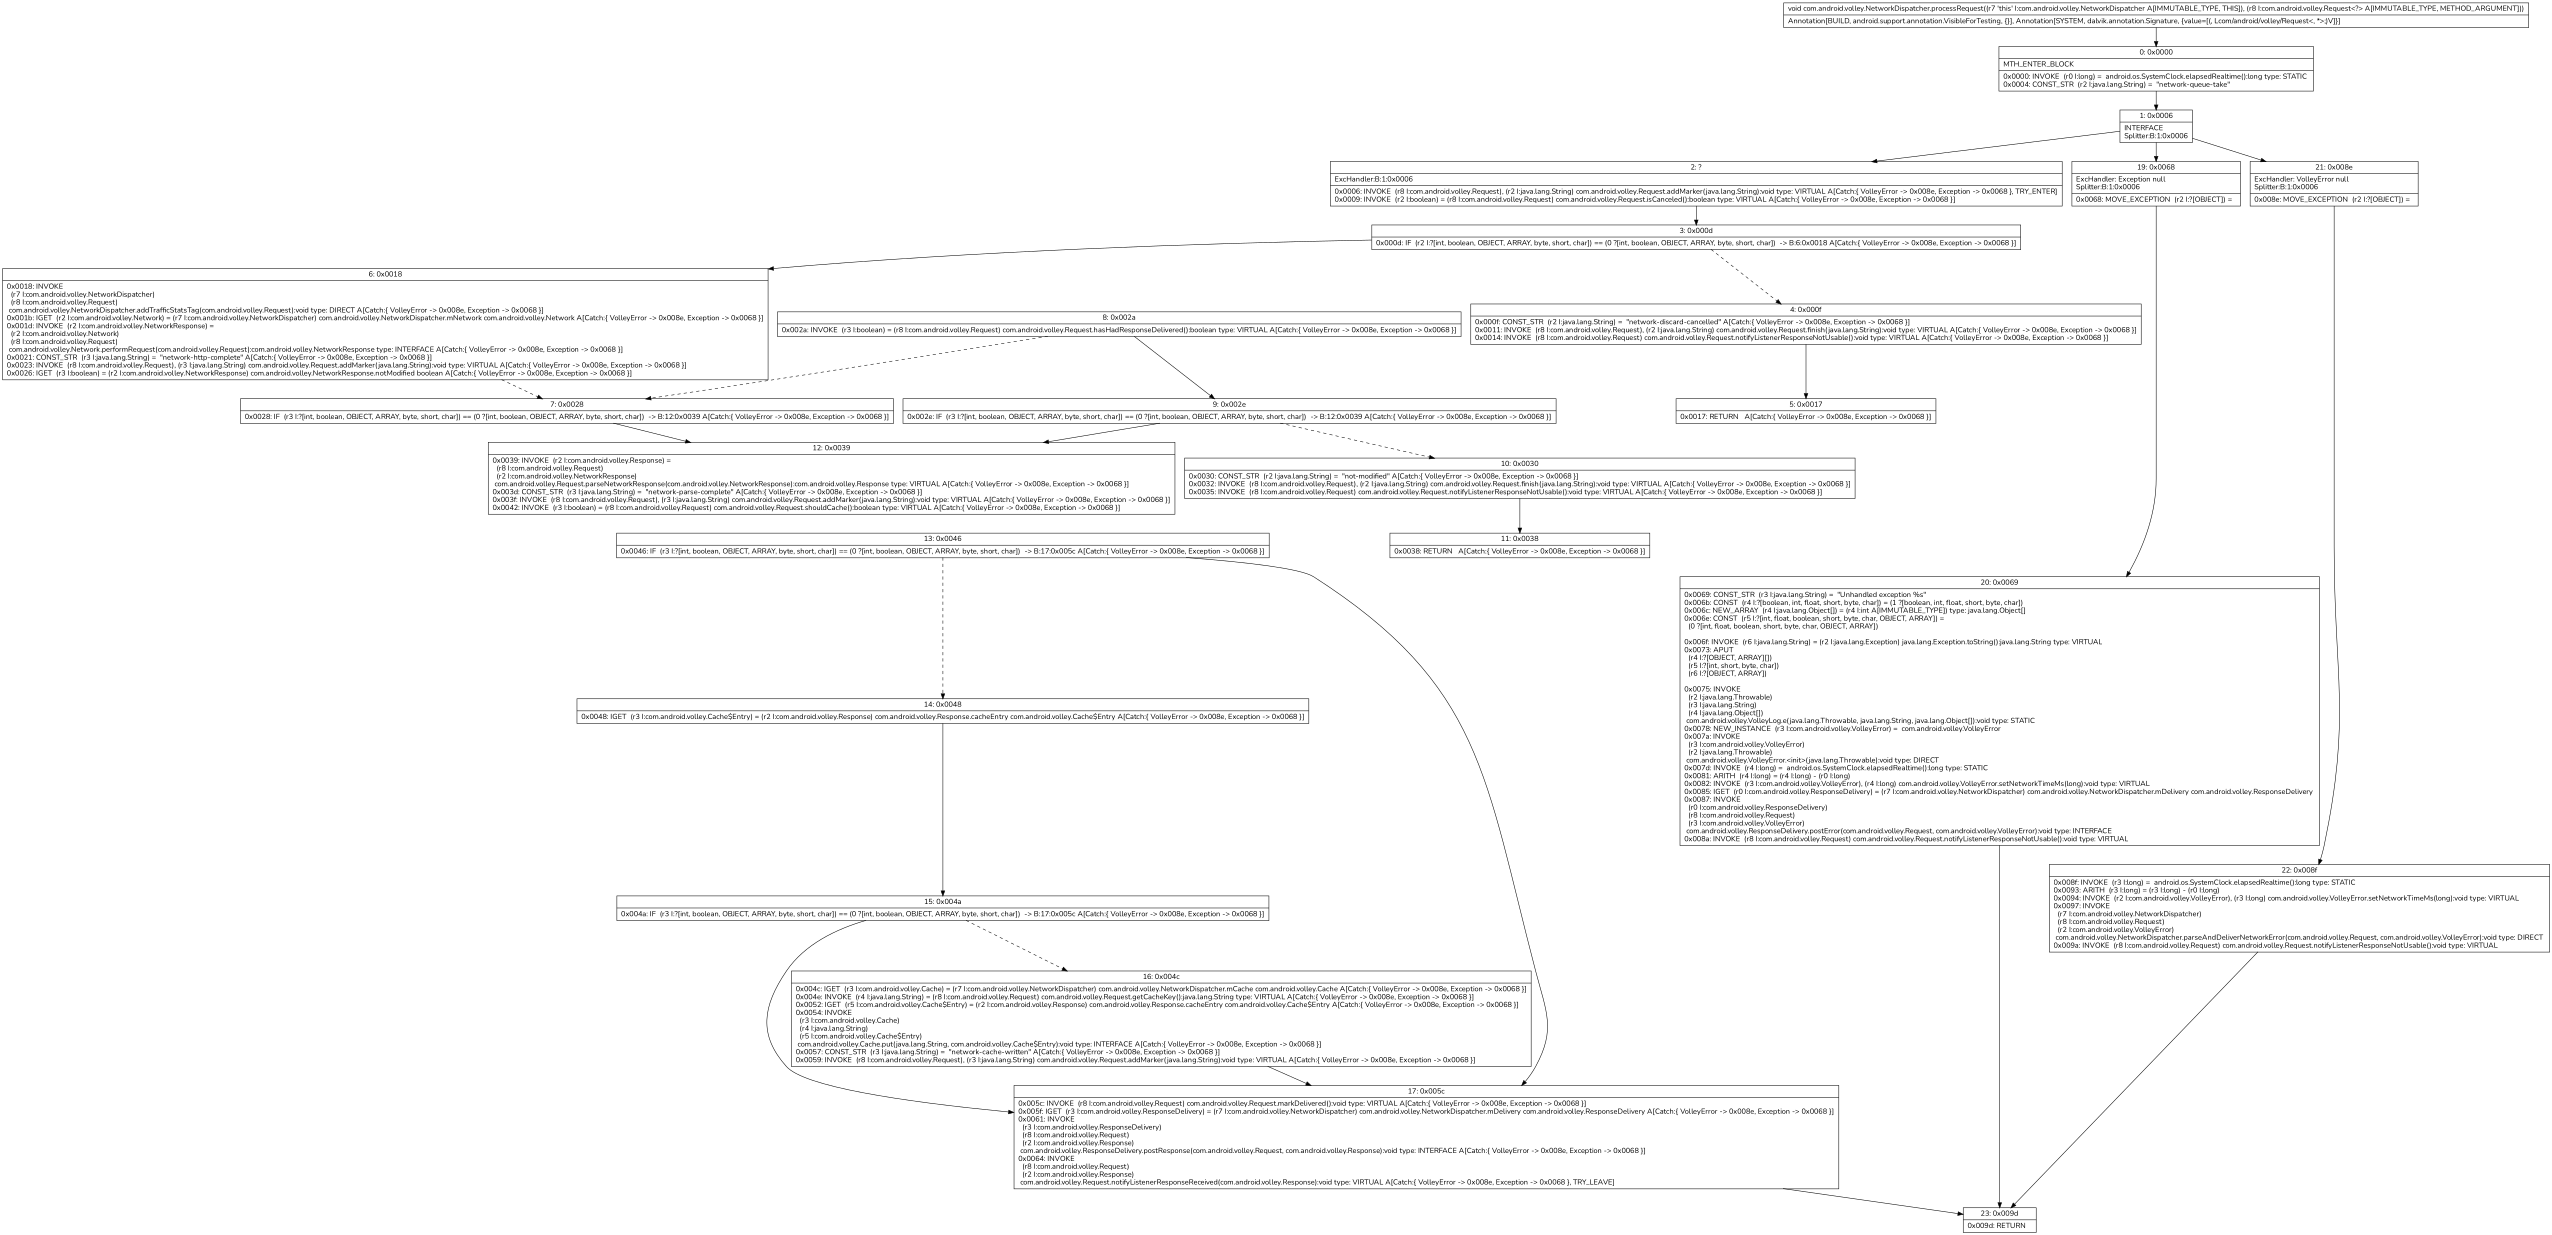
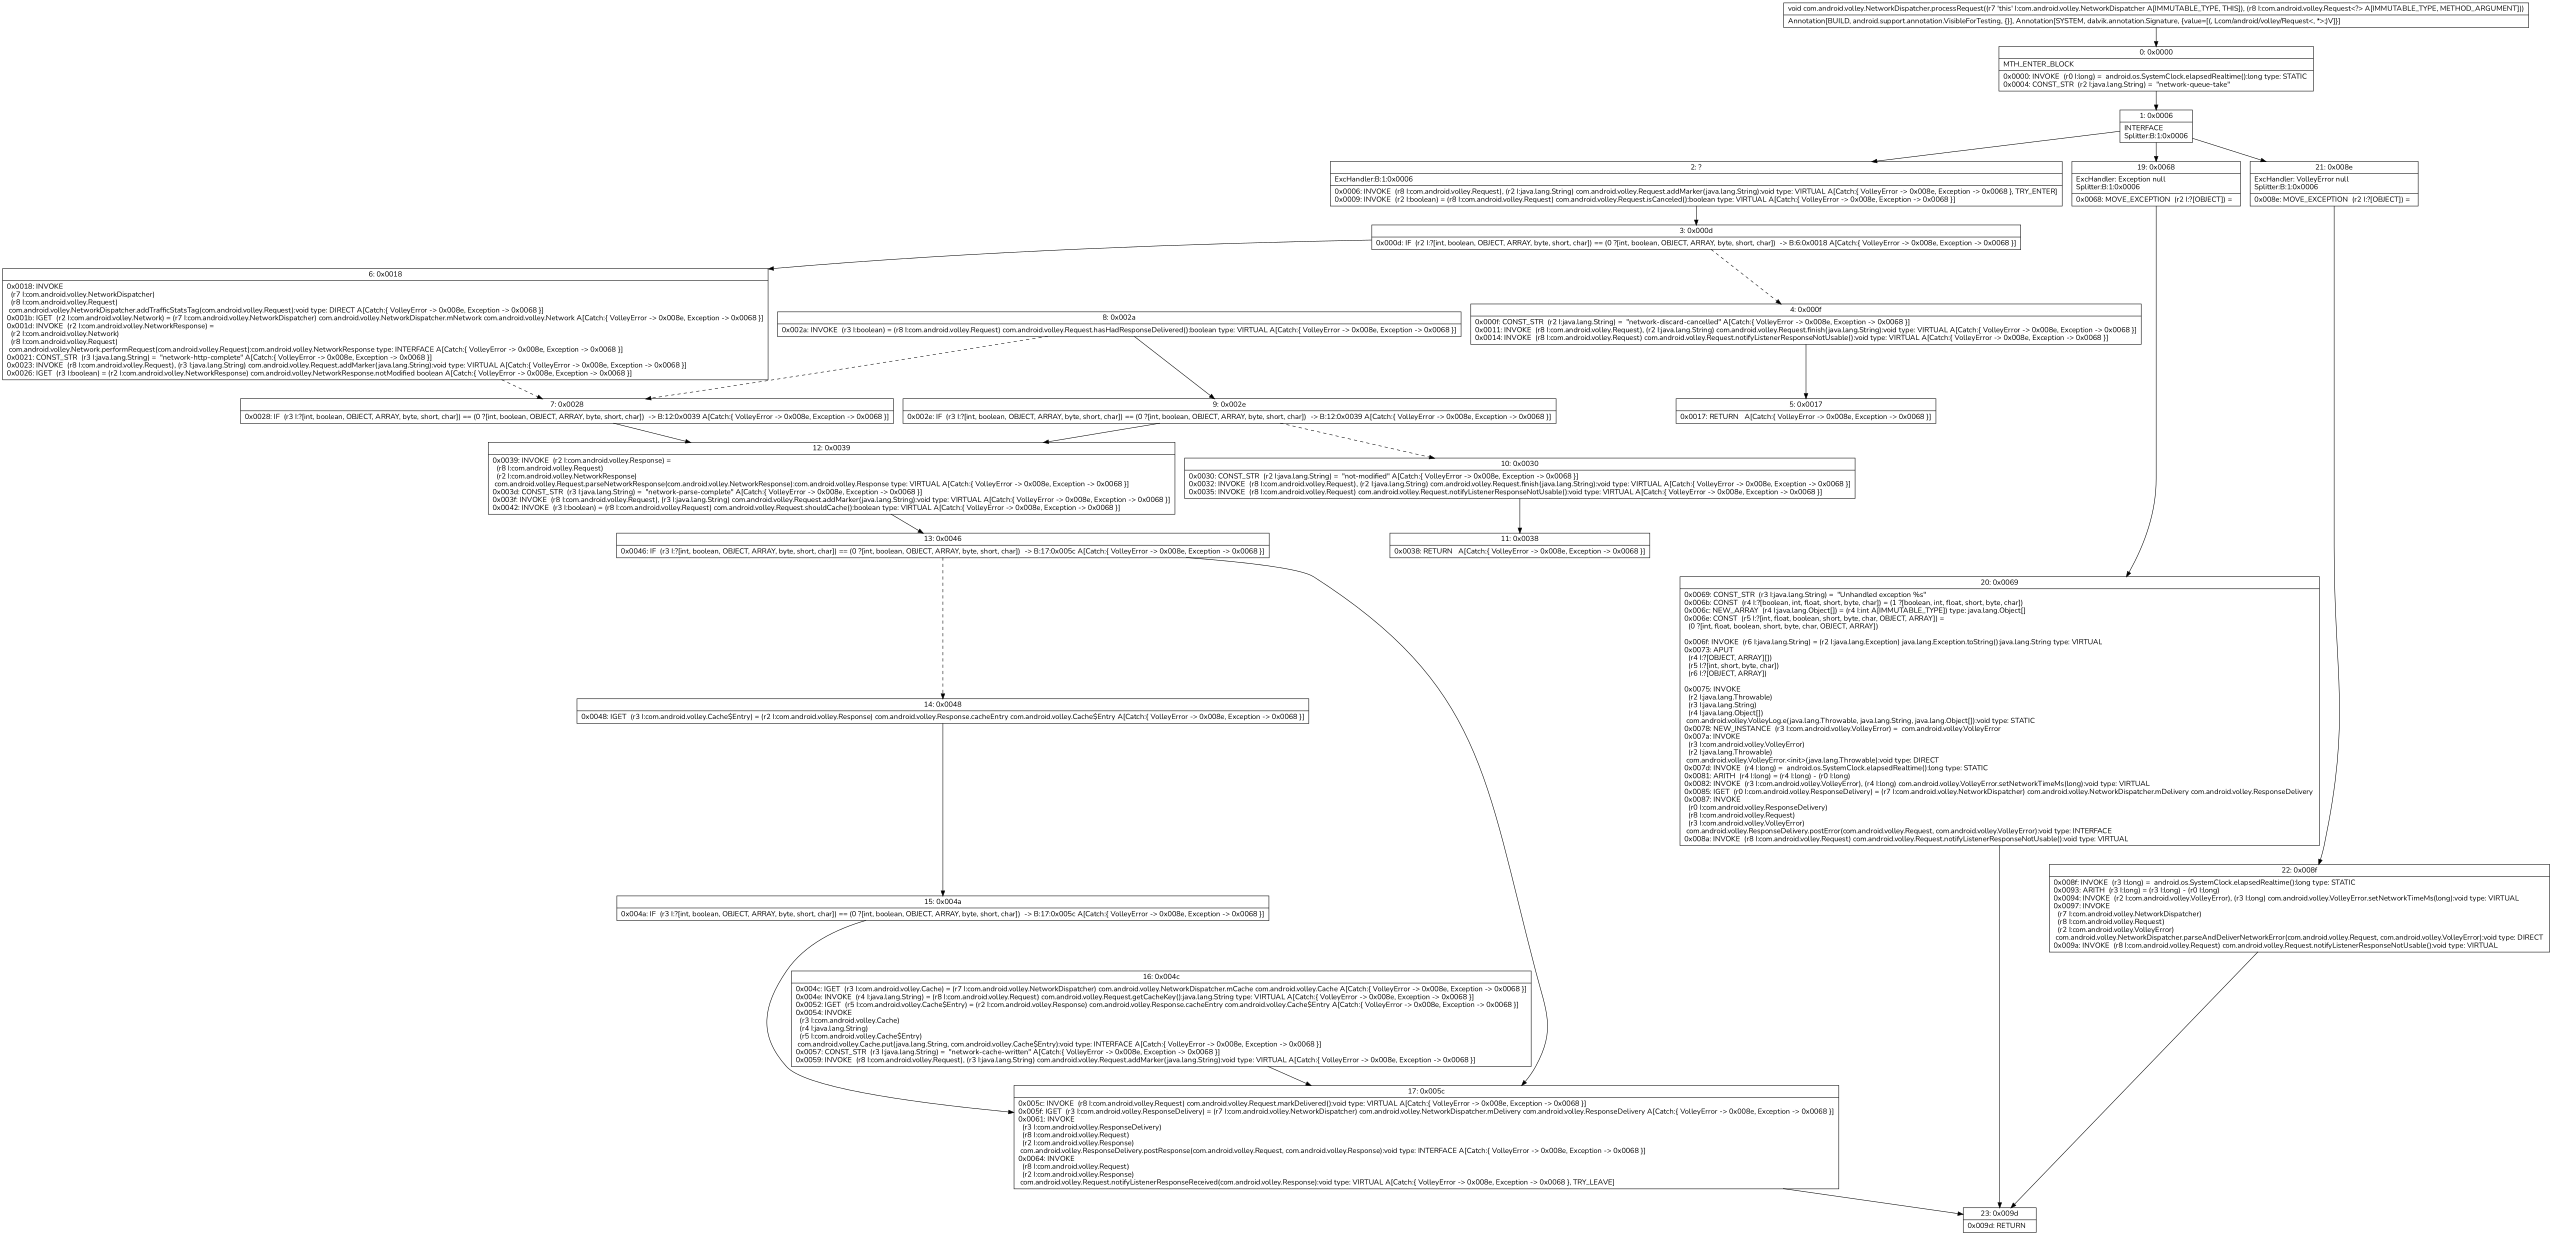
edge "12: 0x0039" -> "13: 0x0046": added
edge "15: 0x004a" -> "16: 0x004c": removed
